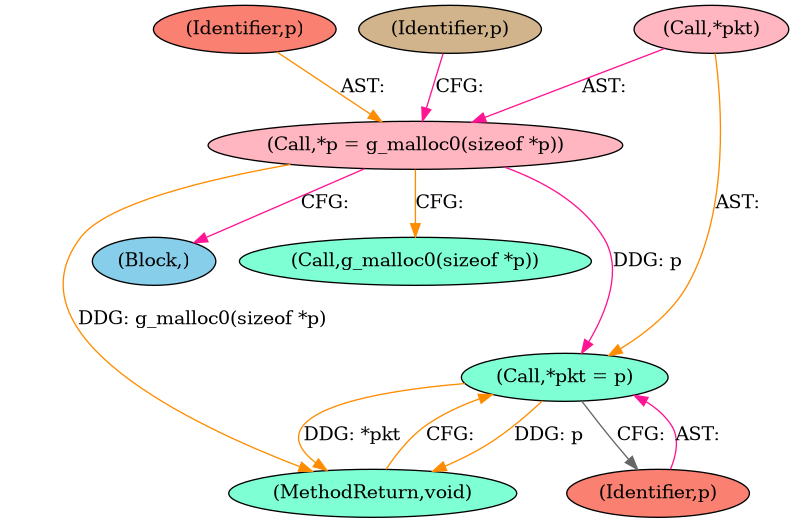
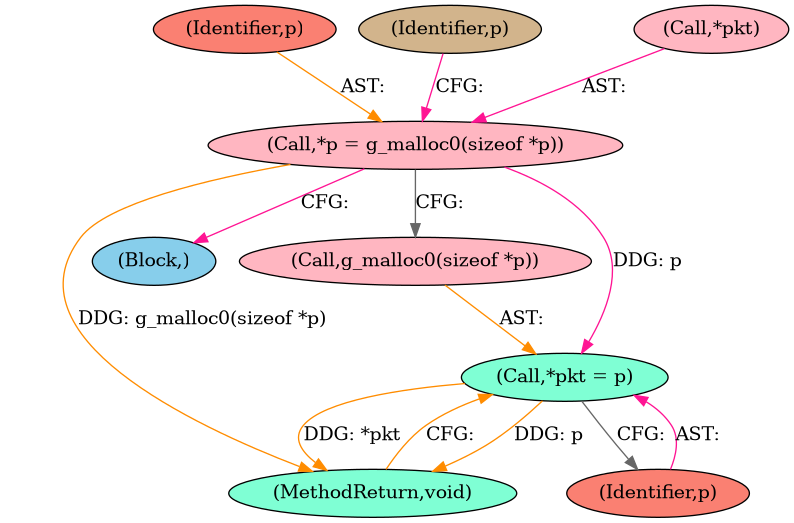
edge "(Call,*p = g_malloc0(sizeof *p))" -> "(Call,g_malloc0(sizeof *p))": color darkorange -> gray40
edge "(Call,*pkt)" -> "(Call,*pkt = p)": now "(Call,g_malloc0(sizeof *p))" -> "(Call,*pkt = p)"
node "(Call,g_malloc0(sizeof *p))": fillcolor aquamarine -> lightpink
